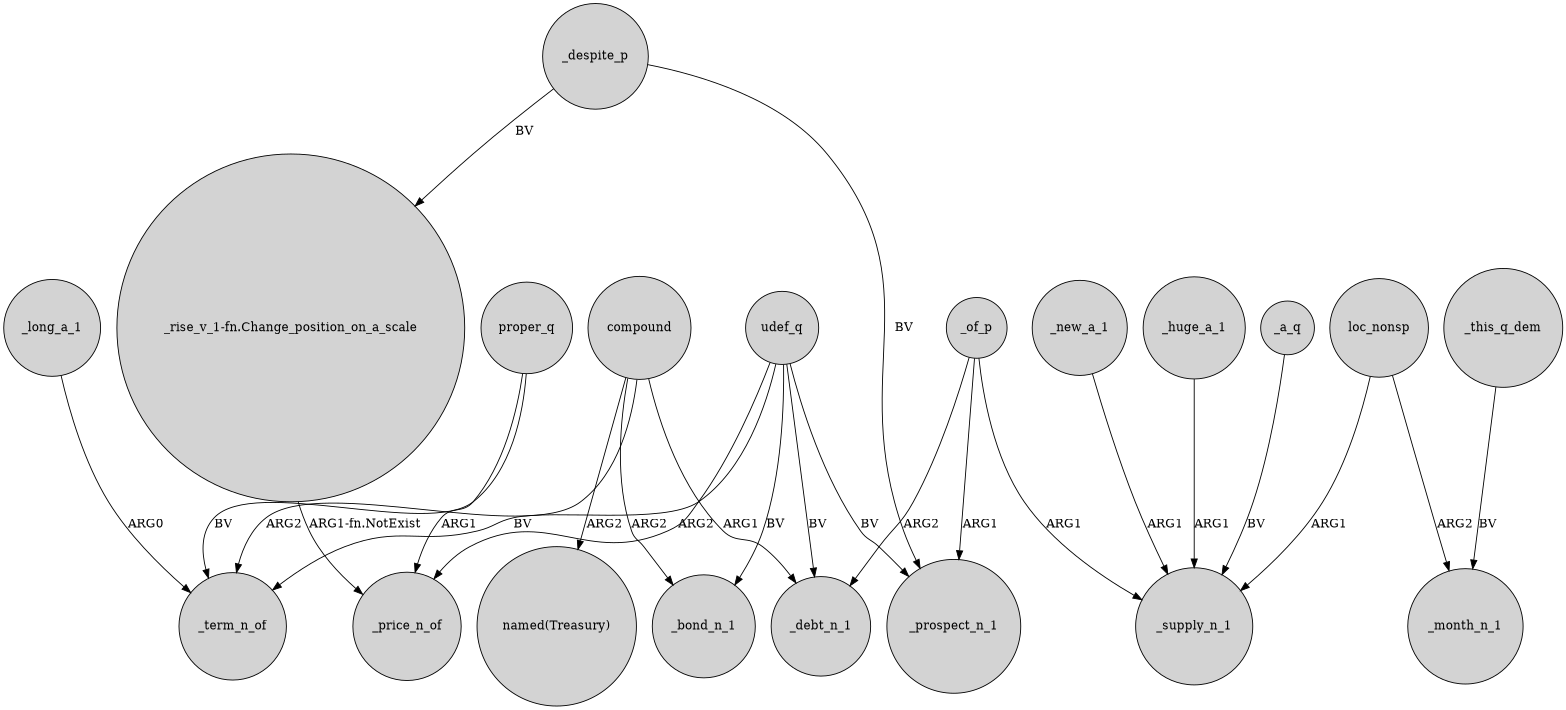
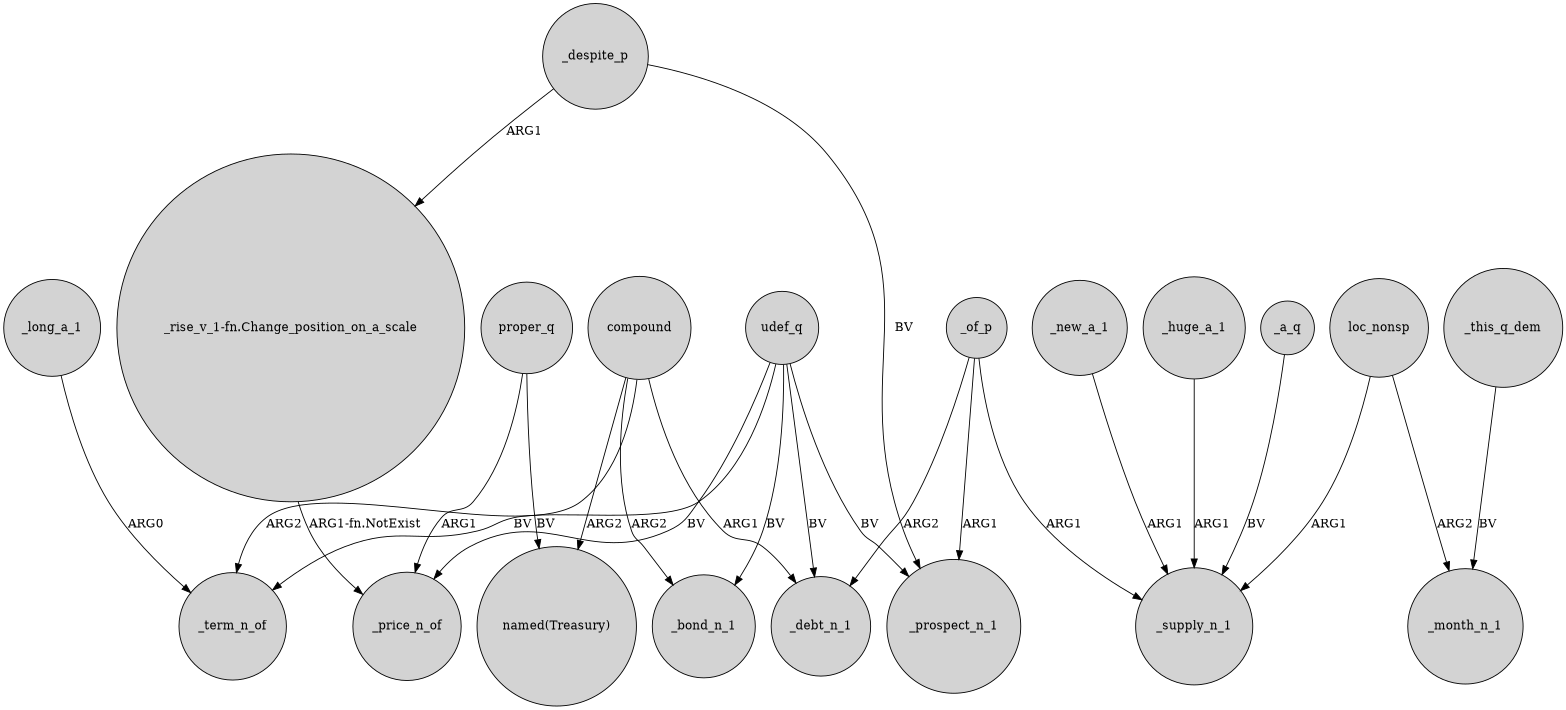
edge "_despite_p" -> "_rise_v_1-fn.Change_position_on_a_scale": label "BV" -> "ARG1"
edge "proper_q" -> "_term_n_of": now "proper_q" -> "named(Treasury)"
edge "udef_q" -> "_price_n_of": label "ARG2" -> "BV"
